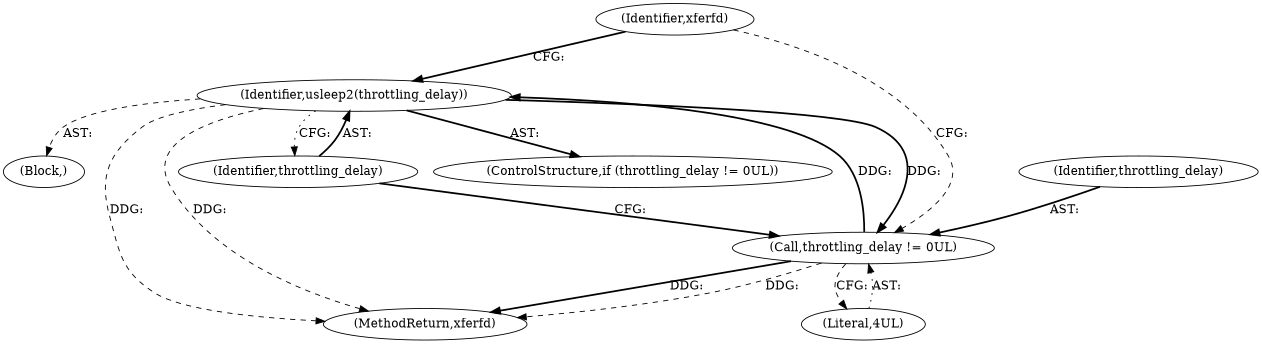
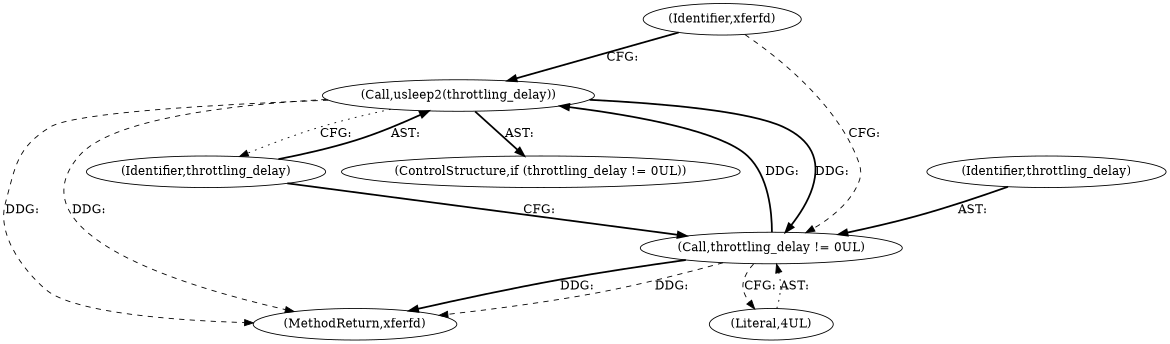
node "(Identifier,usleep2(throttling_delay))": label "(Identifier,usleep2(throttling_delay))" -> "(Call,usleep2(throttling_delay))"
node "(Block,)": removed
